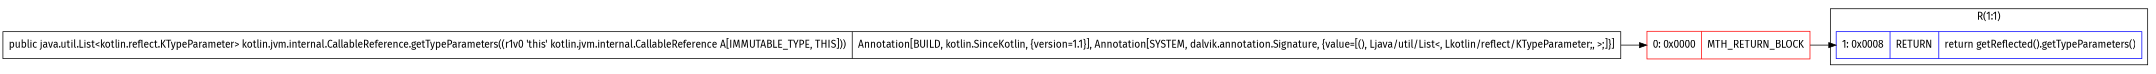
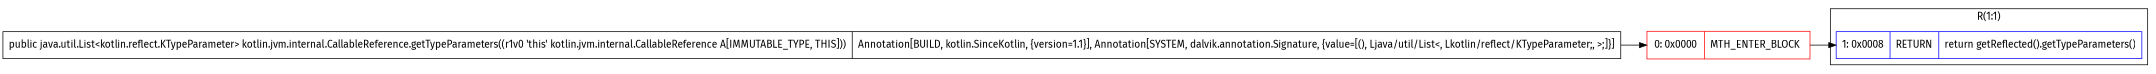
node "0: 0x0000": text "MTH_RETURN_BLOCK" -> "MTH_ENTER_BLOCK"
